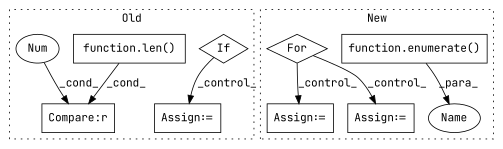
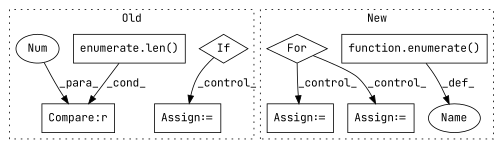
node "function.len()": label "function.len()" -> "enumerate.len()"
edge "Num" -> "Compare:r": label "_cond_" -> "_para_"
edge "function.enumerate()" -> "Name": label "_para_" -> "_def_"
